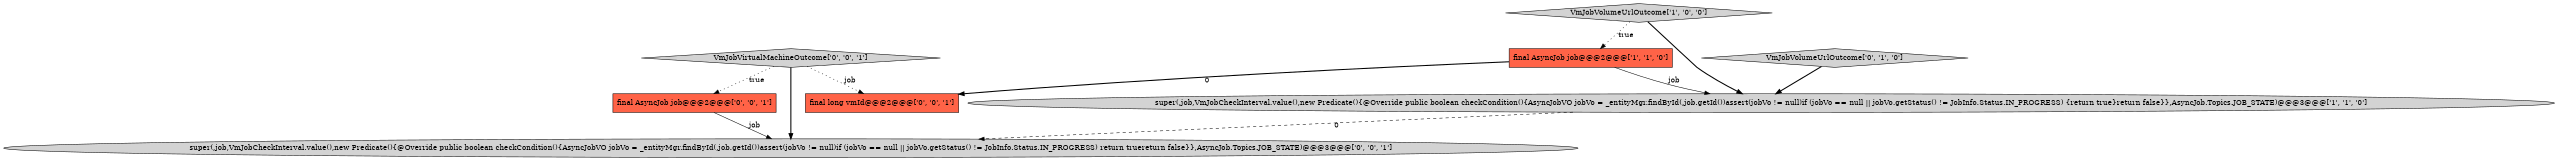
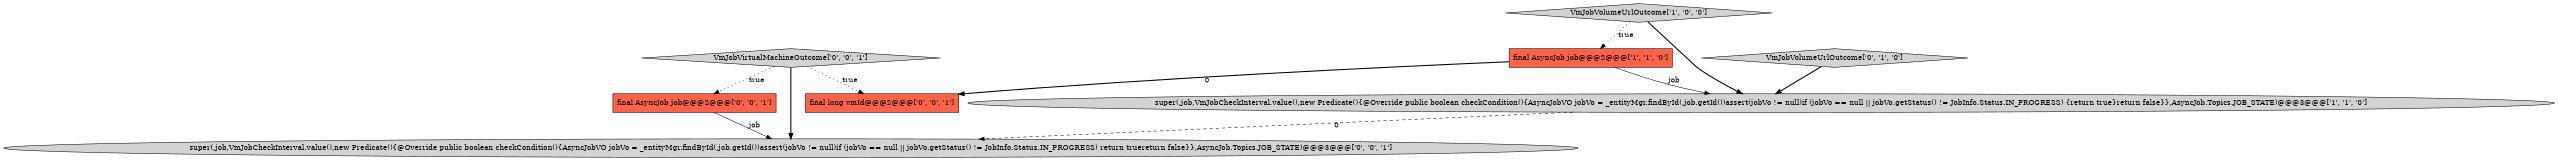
edge "VmJobVirtualMachineOutcome['0', '0', '1']" -> "final long vmId@@@2@@@['0', '0', '1']": label "job" -> "true"
